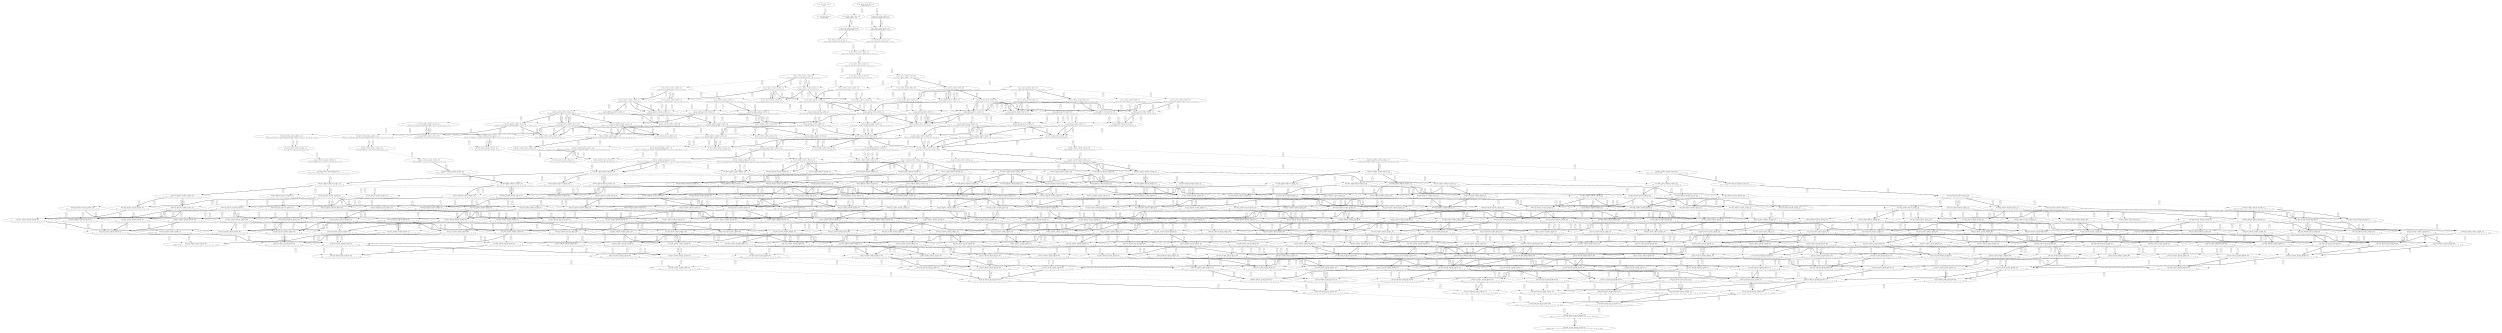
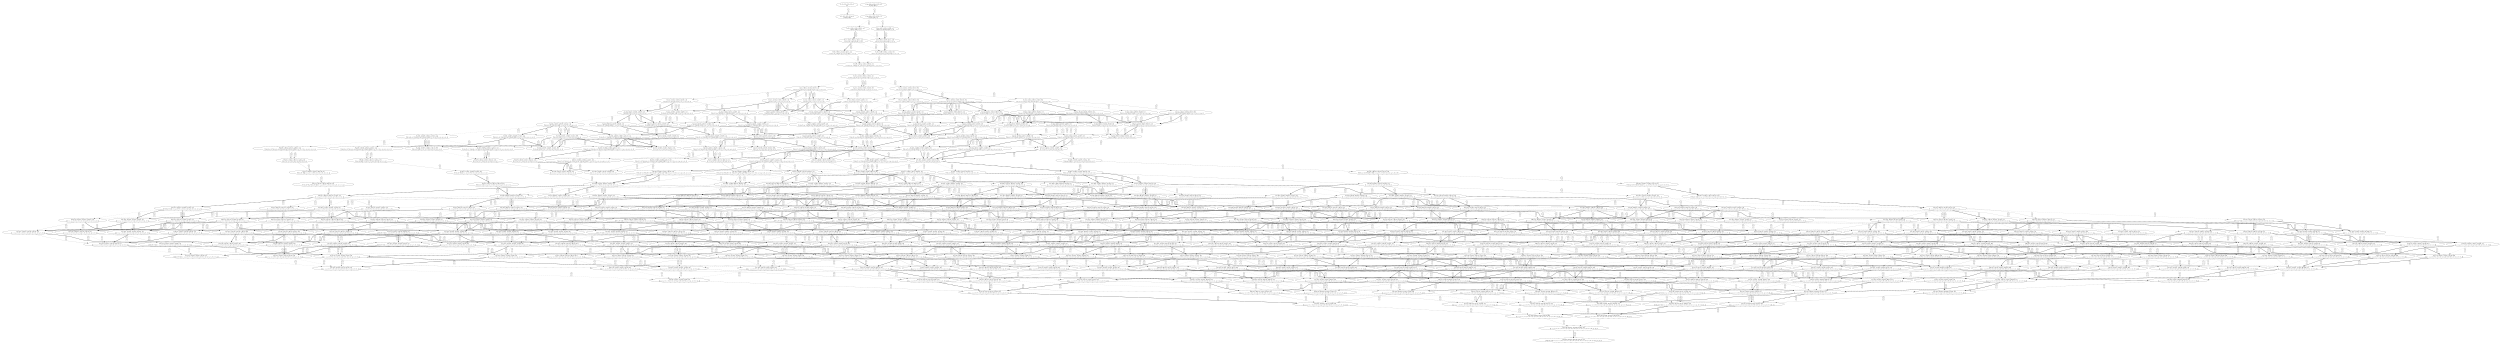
node "S2: [49, 49] [49, 49] [49, 62] [53, 68] {T0J1:53-68}{1, 2}": added
